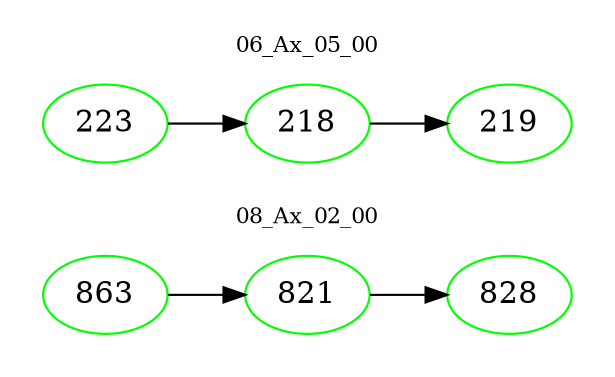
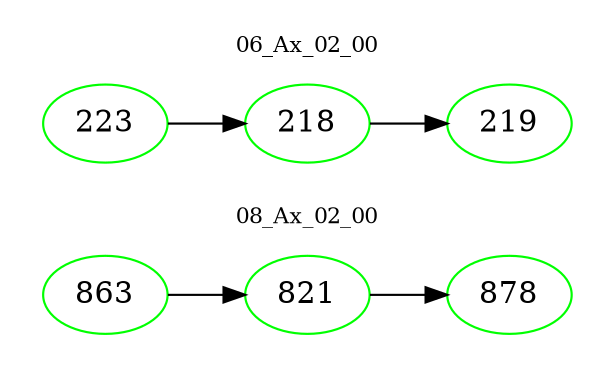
cluster "06_Ax_05_00": label "06_Ax_05_00" -> "06_Ax_02_00"
node "828": label "828" -> "878"
